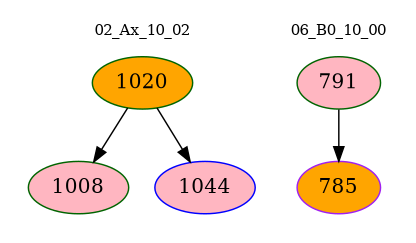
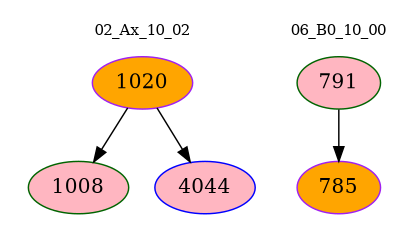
node "1020": color darkgreen -> purple
node "1044": label "1044" -> "4044"
